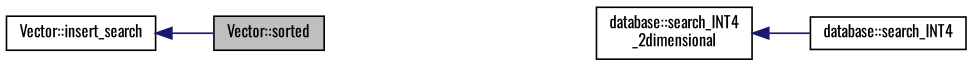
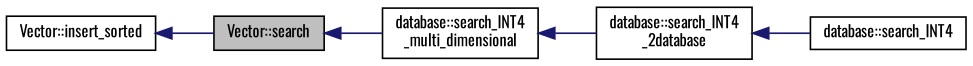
node "Vector::insert_search": label "Vector::insert_search" -> "Vector::insert_sorted"
node "Vector::sorted": label "Vector::sorted" -> "Vector::search"
node "database::search_INT4 _multi_dimensional": added
node "database::search_INT4 _2dimensional": label "database::search_INT4 _2dimensional" -> "database::search_INT4 _2database"
